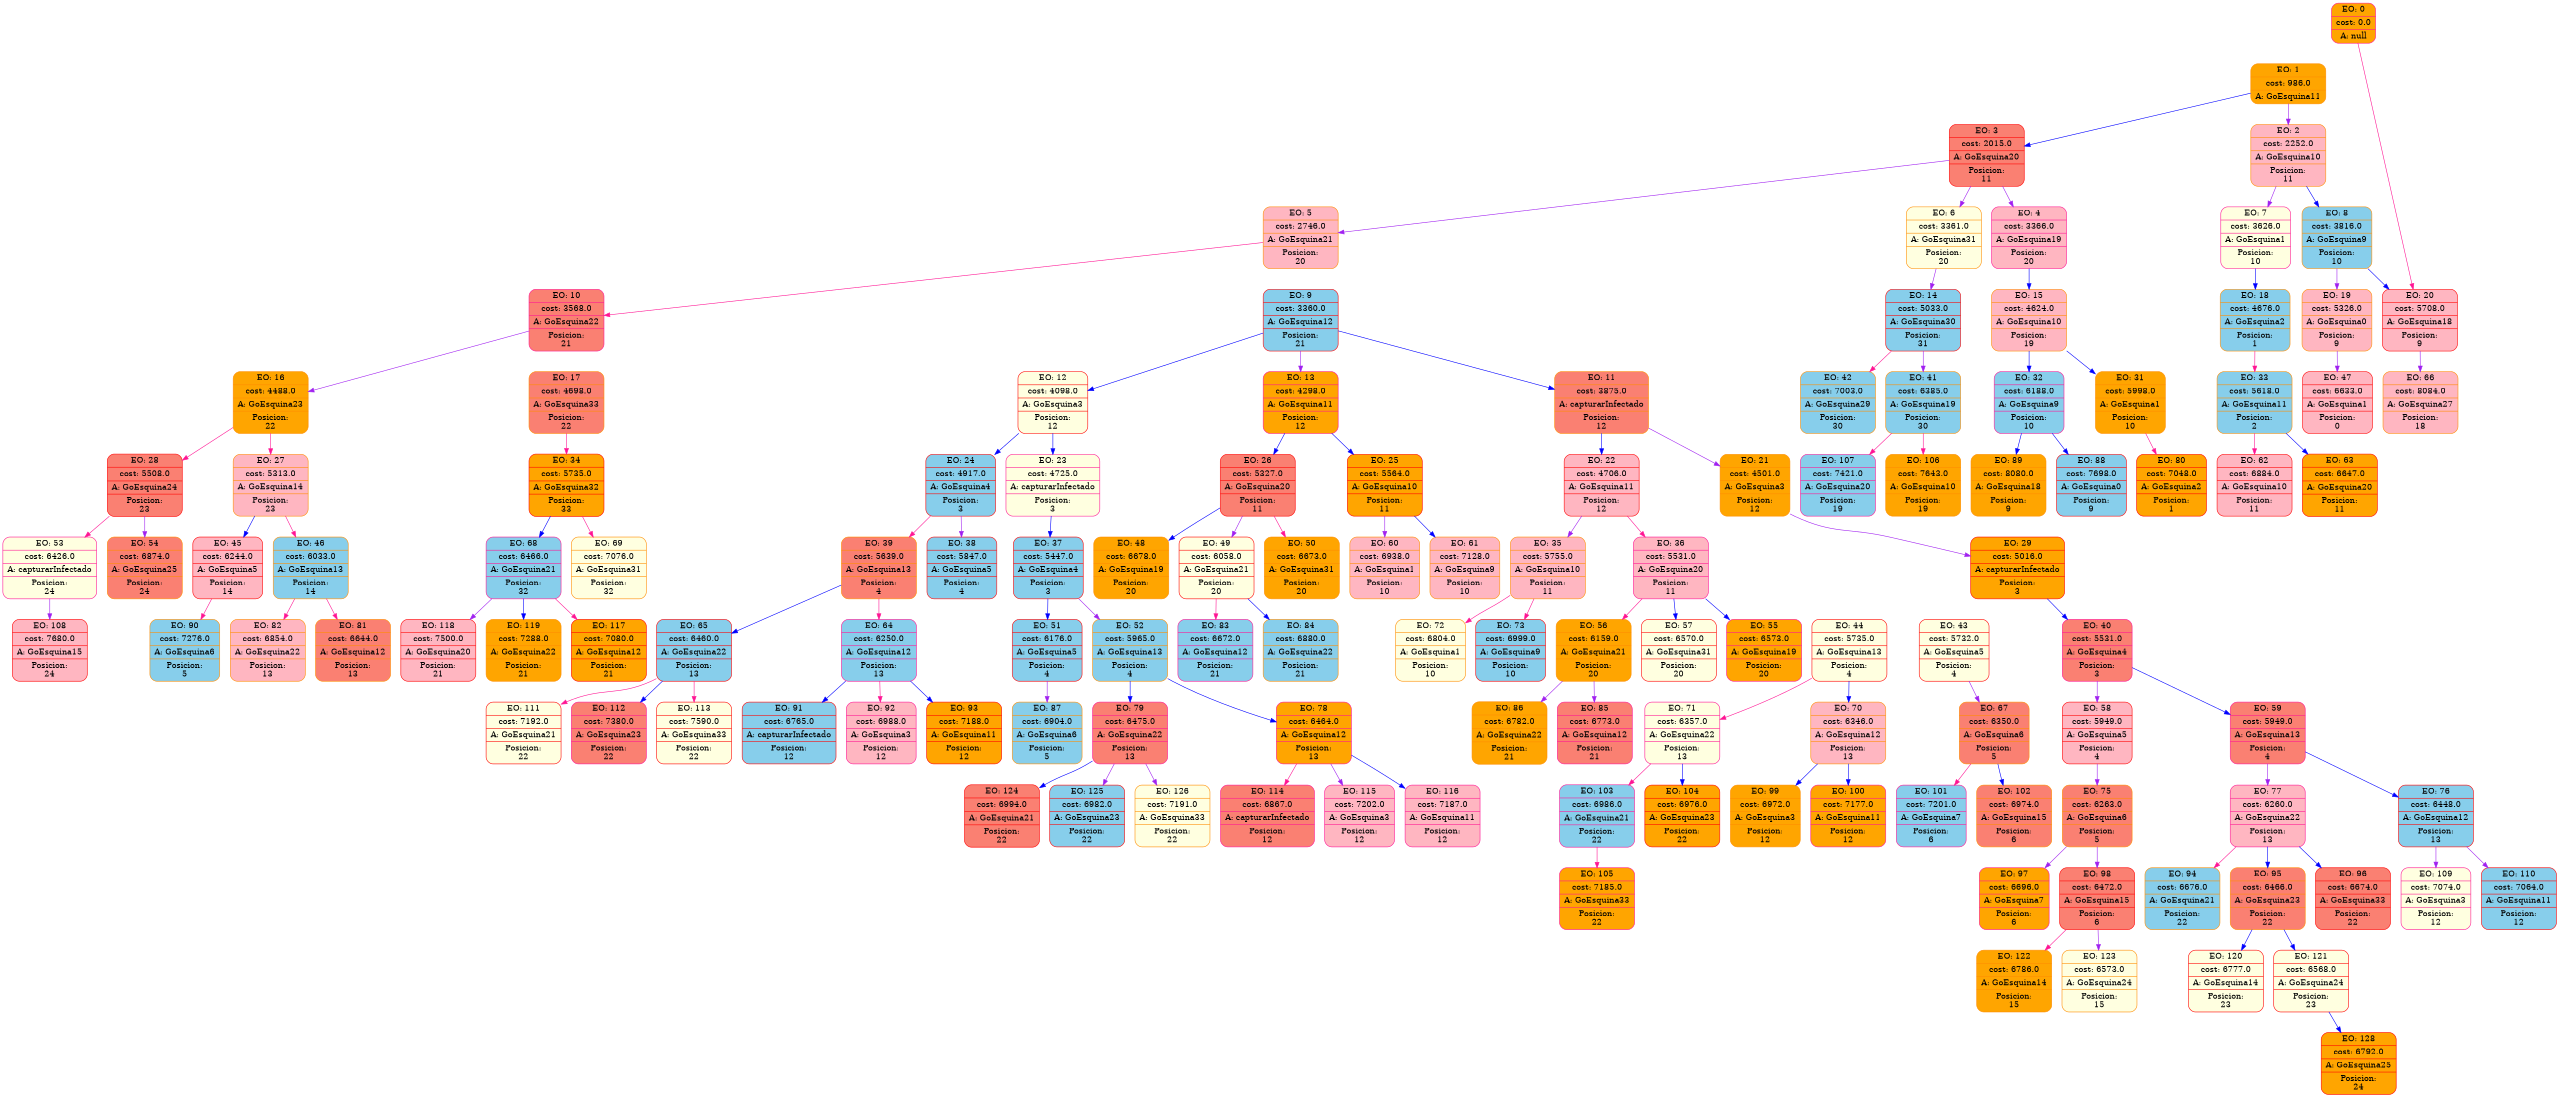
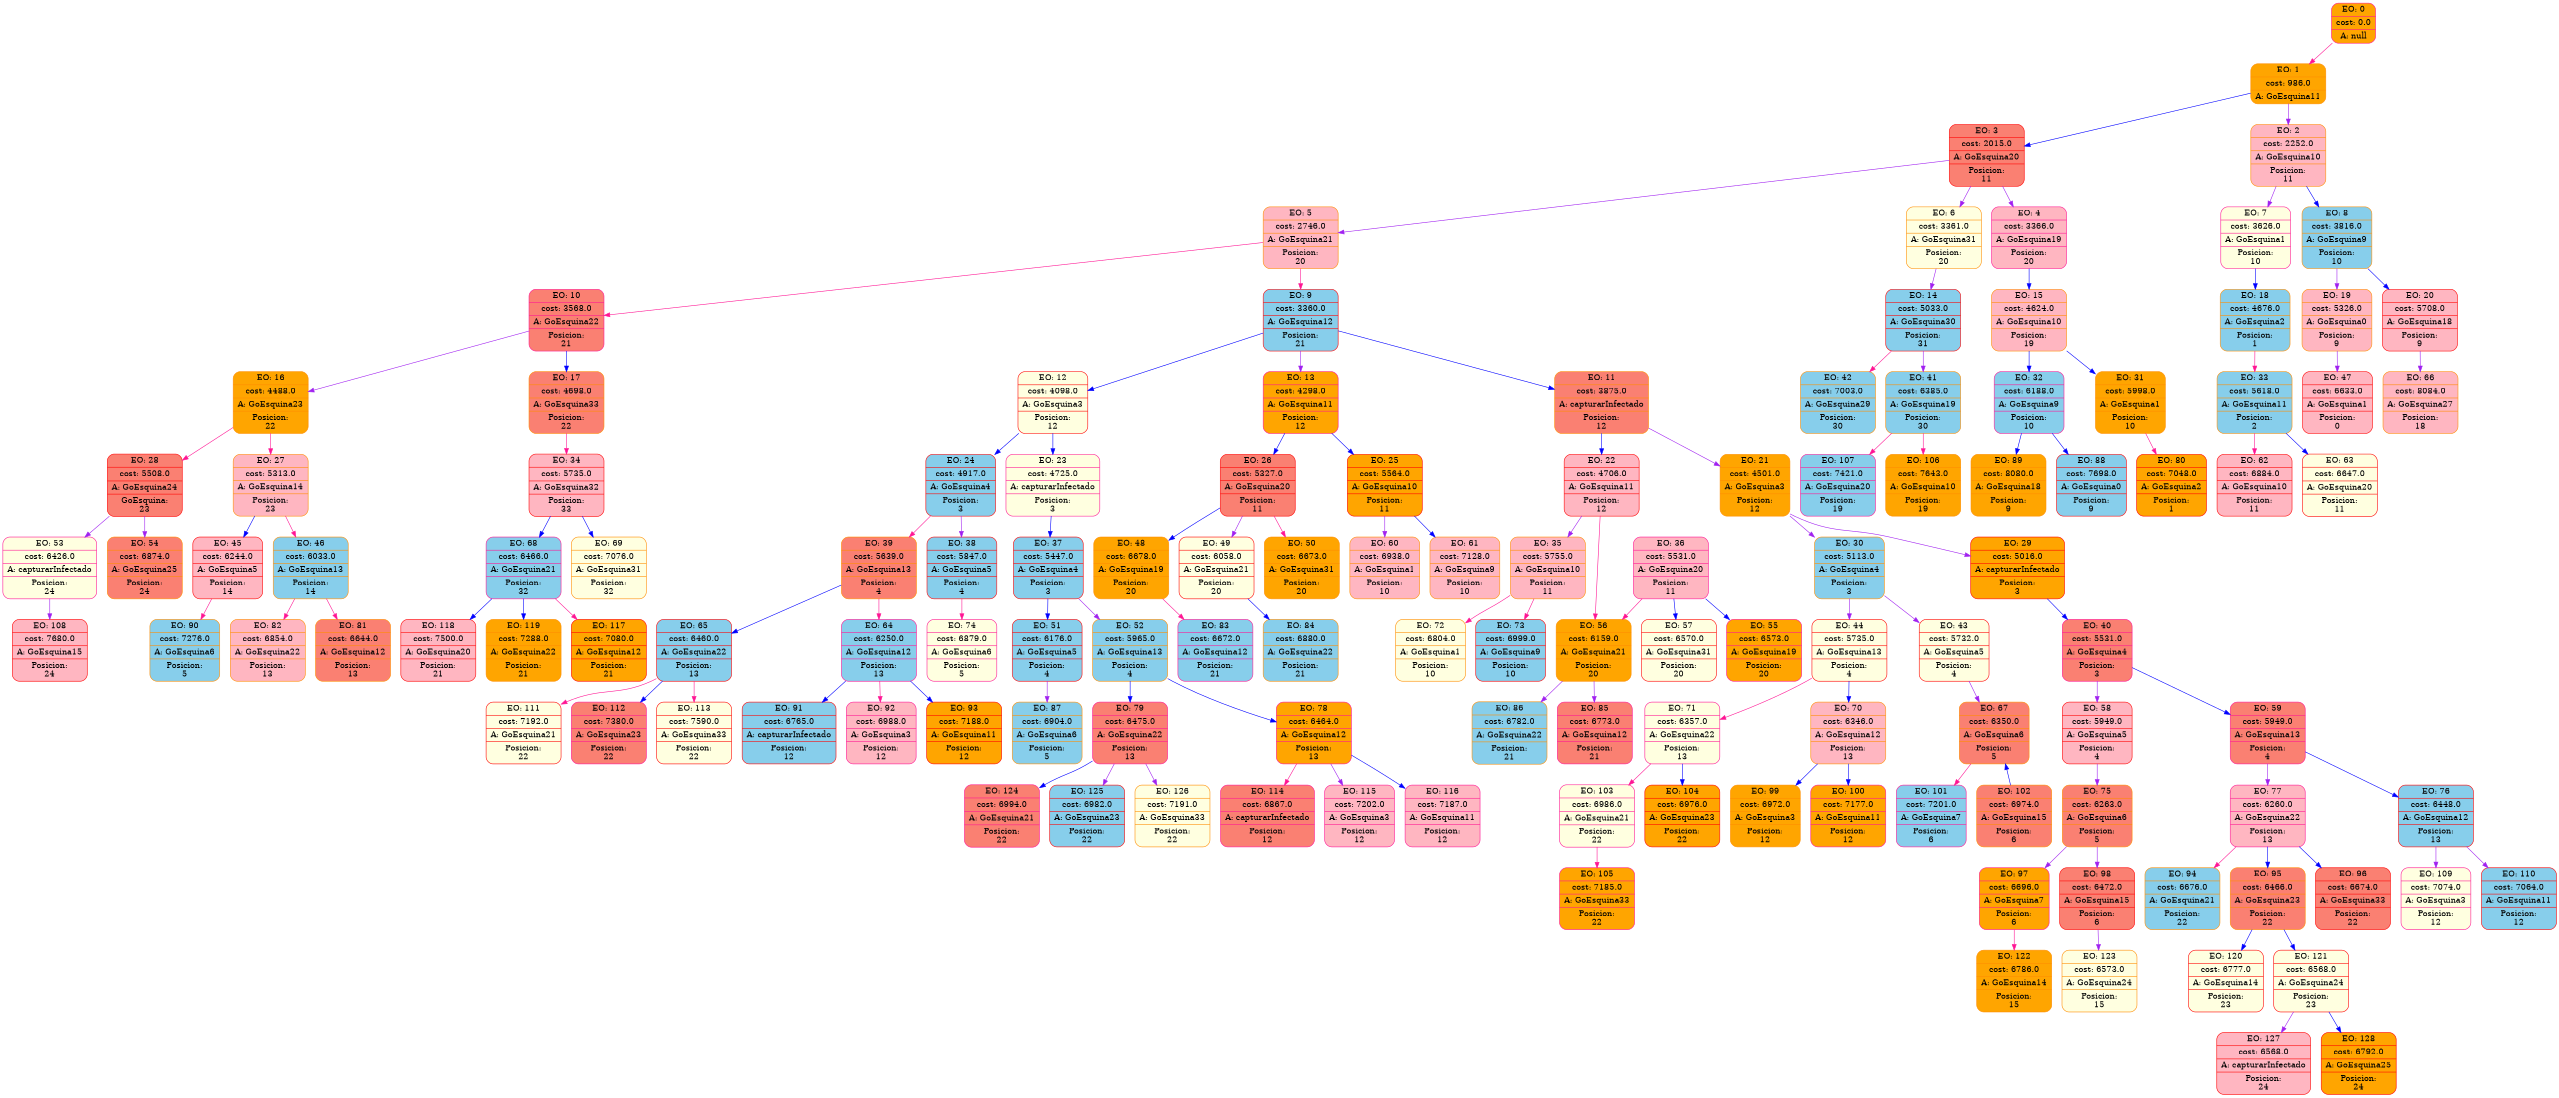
edge "EO: 0" -> "EO: 20": now "EO: 0" -> "EO: 1"
edge "EO: 5" -> "EO: 9": added
edge "EO: 10" -> "EO: 17": added
node "EO: 34": fillcolor orange -> lightpink
node "EO: 63": fillcolor orange -> lightyellow
node "EO: 28": text "Posicion:" -> "GoEsquina:"
edge "EO: 34" -> "EO: 69": color deeppink -> blue
edge "EO: 22" -> "EO: 36": now "EO: 22" -> "EO: 56"
edge "EO: 28" -> "EO: 53": color deeppink -> purple
node "EO: 30": added
edge "EO: 49" -> "EO: 83": now "EO: 48" -> "EO: 83"
edge "EO: 68" -> "EO: 118": color purple -> blue
node "EO: 74": added
node "EO: 86": fillcolor orange -> skyblue
edge "EO: 67" -> "EO: 102": reversed
node "EO: 124": color red -> deeppink
node "EO: 103": fillcolor skyblue -> lightyellow
edge "EO: 98" -> "EO: 122": now "EO: 97" -> "EO: 122"
node "EO: 127": added
